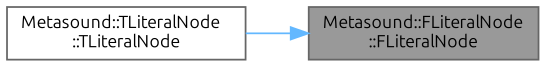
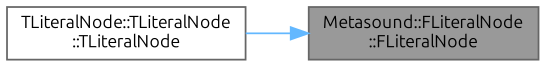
node "Metasound::TLiteralNode ::TLiteralNode": label "Metasound::TLiteralNode ::TLiteralNode" -> "TLiteralNode::TLiteralNode ::TLiteralNode"
